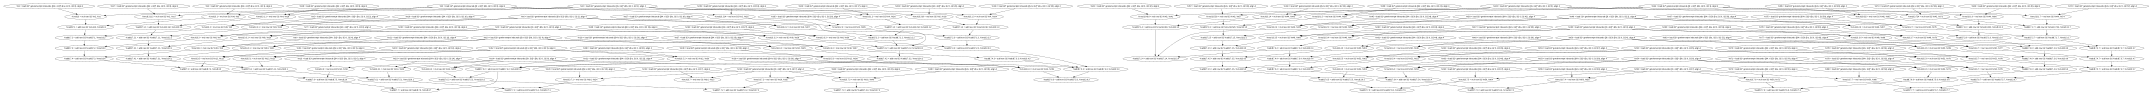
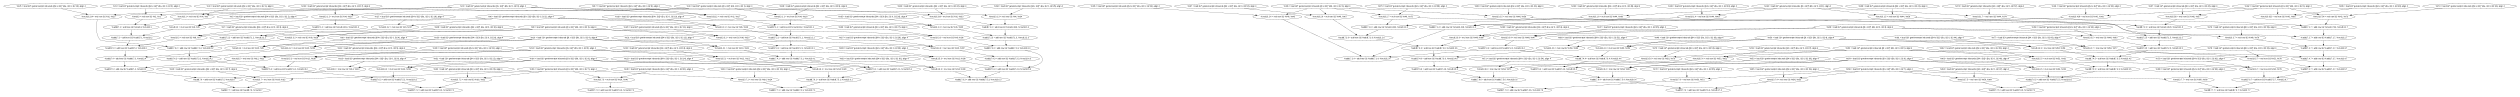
edge "%mul13.622 = mul nsw i32 %t42, %t65" -> "%add17.1.6 = add nsw i32 %mul13.622, %mul13.1.6": now "%mul13.2.7 = mul nsw i32 %t46, %t75" -> "%add17.1.6 = add nsw i32 %mul13.622, %mul13.1.6"
edge "%add17.5.2 = add nsw i32 %add17.4.2, %mul13.5.2" -> "%add17.7 = add nsw i32 %add17.6, %mul13.7": now "%mul13.7 = mul nsw i32 %t16, %t15" -> "%add17.7 = add nsw i32 %add17.6, %mul13.7"
